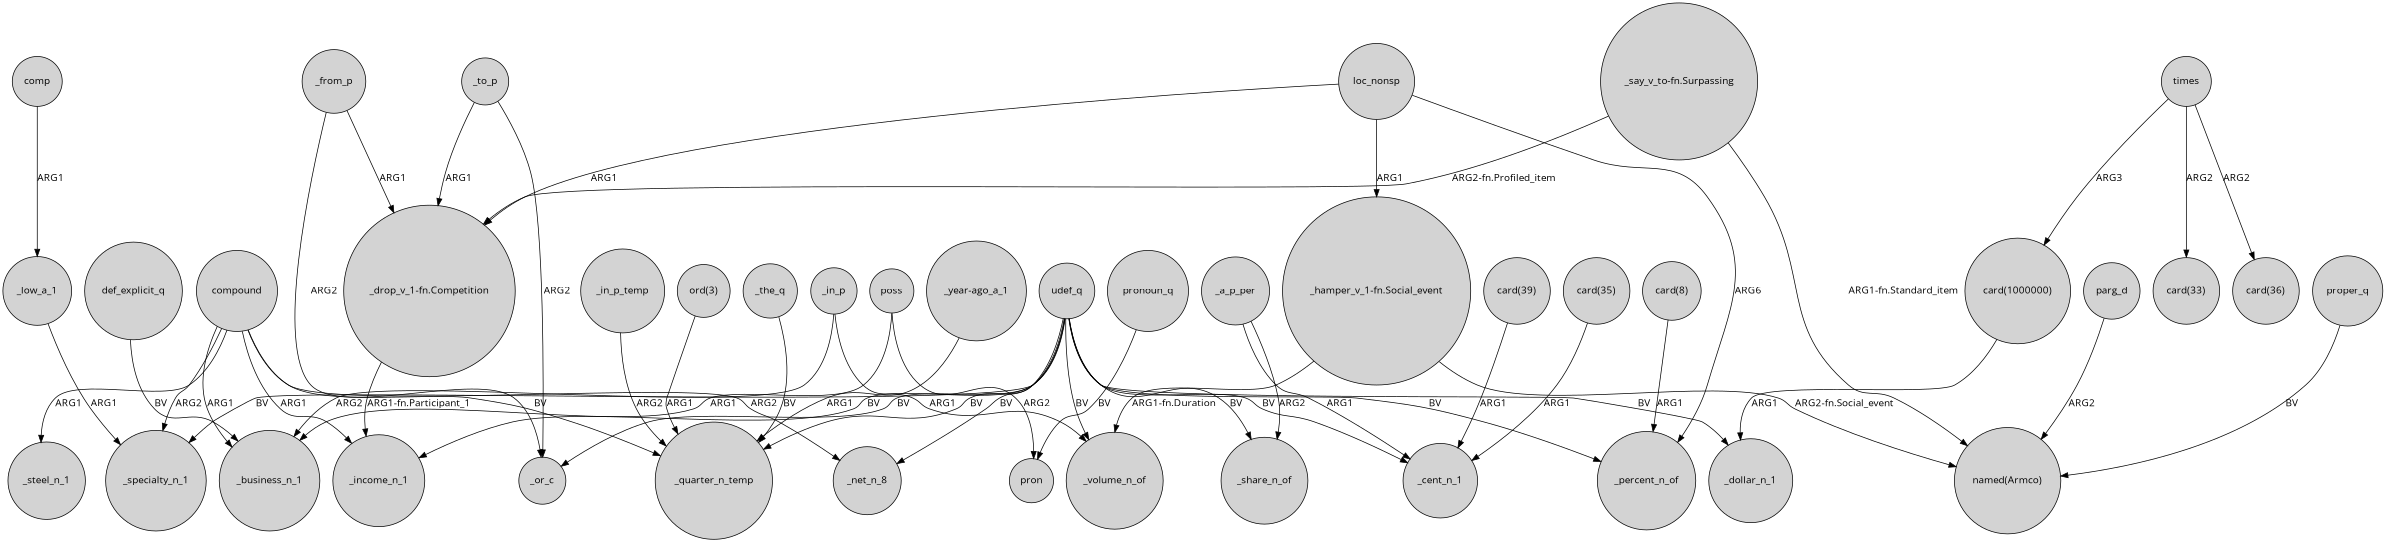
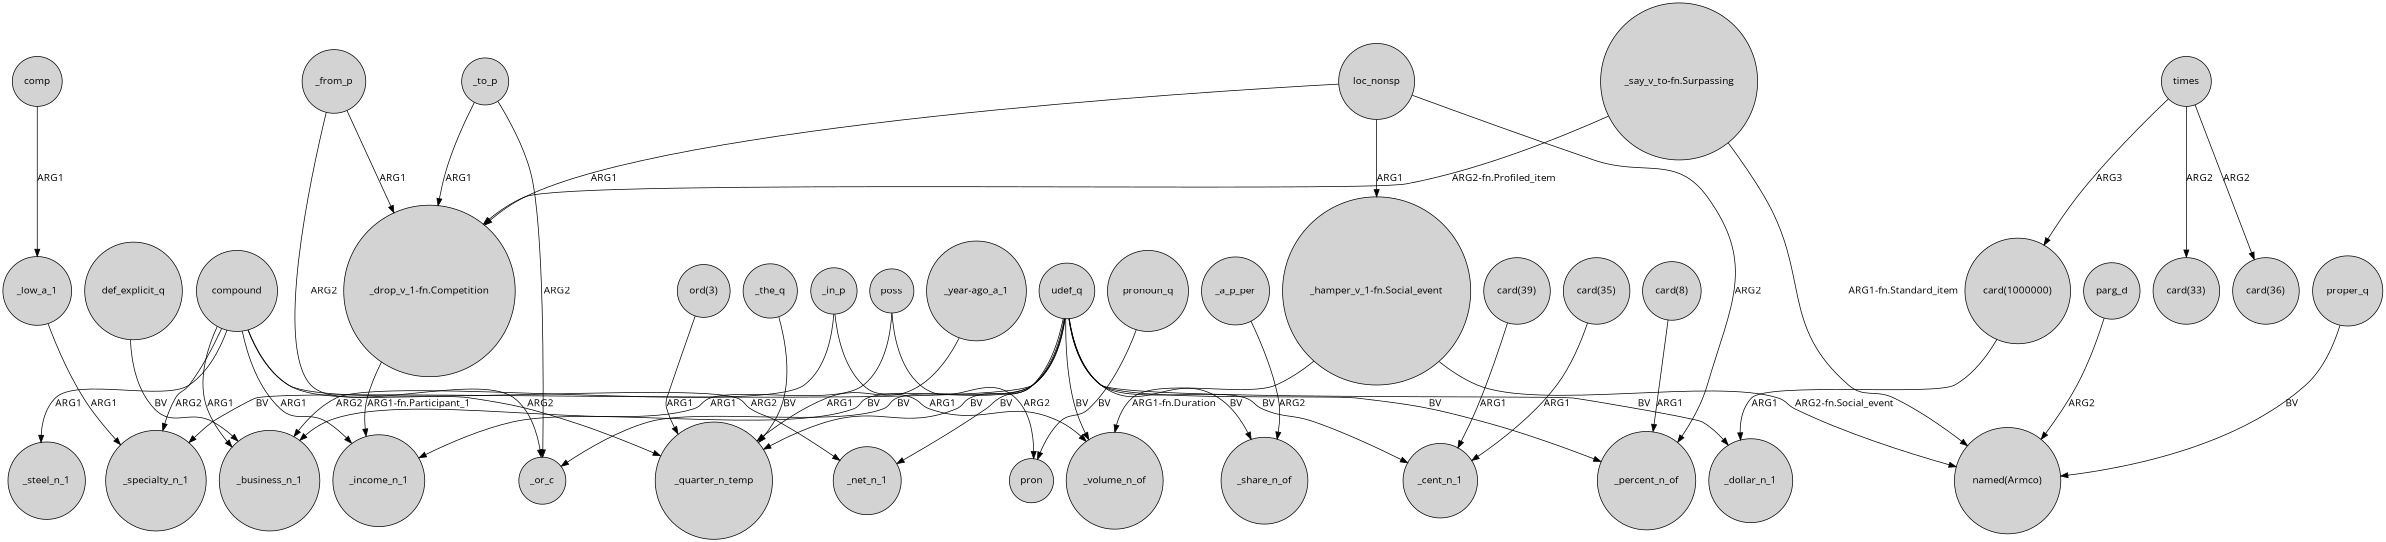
node "_in_p_temp": removed
edge "loc_nonsp" -> "_percent_n_of": label "ARG6" -> "ARG2"
edge "_a_p_per" -> "_cent_n_1": removed, label "ARG1"
edge "compound" -> "_quarter_n_temp": label "BV" -> "ARG2"
node "_net_n_8": label "_net_n_8" -> "_net_n_1"
